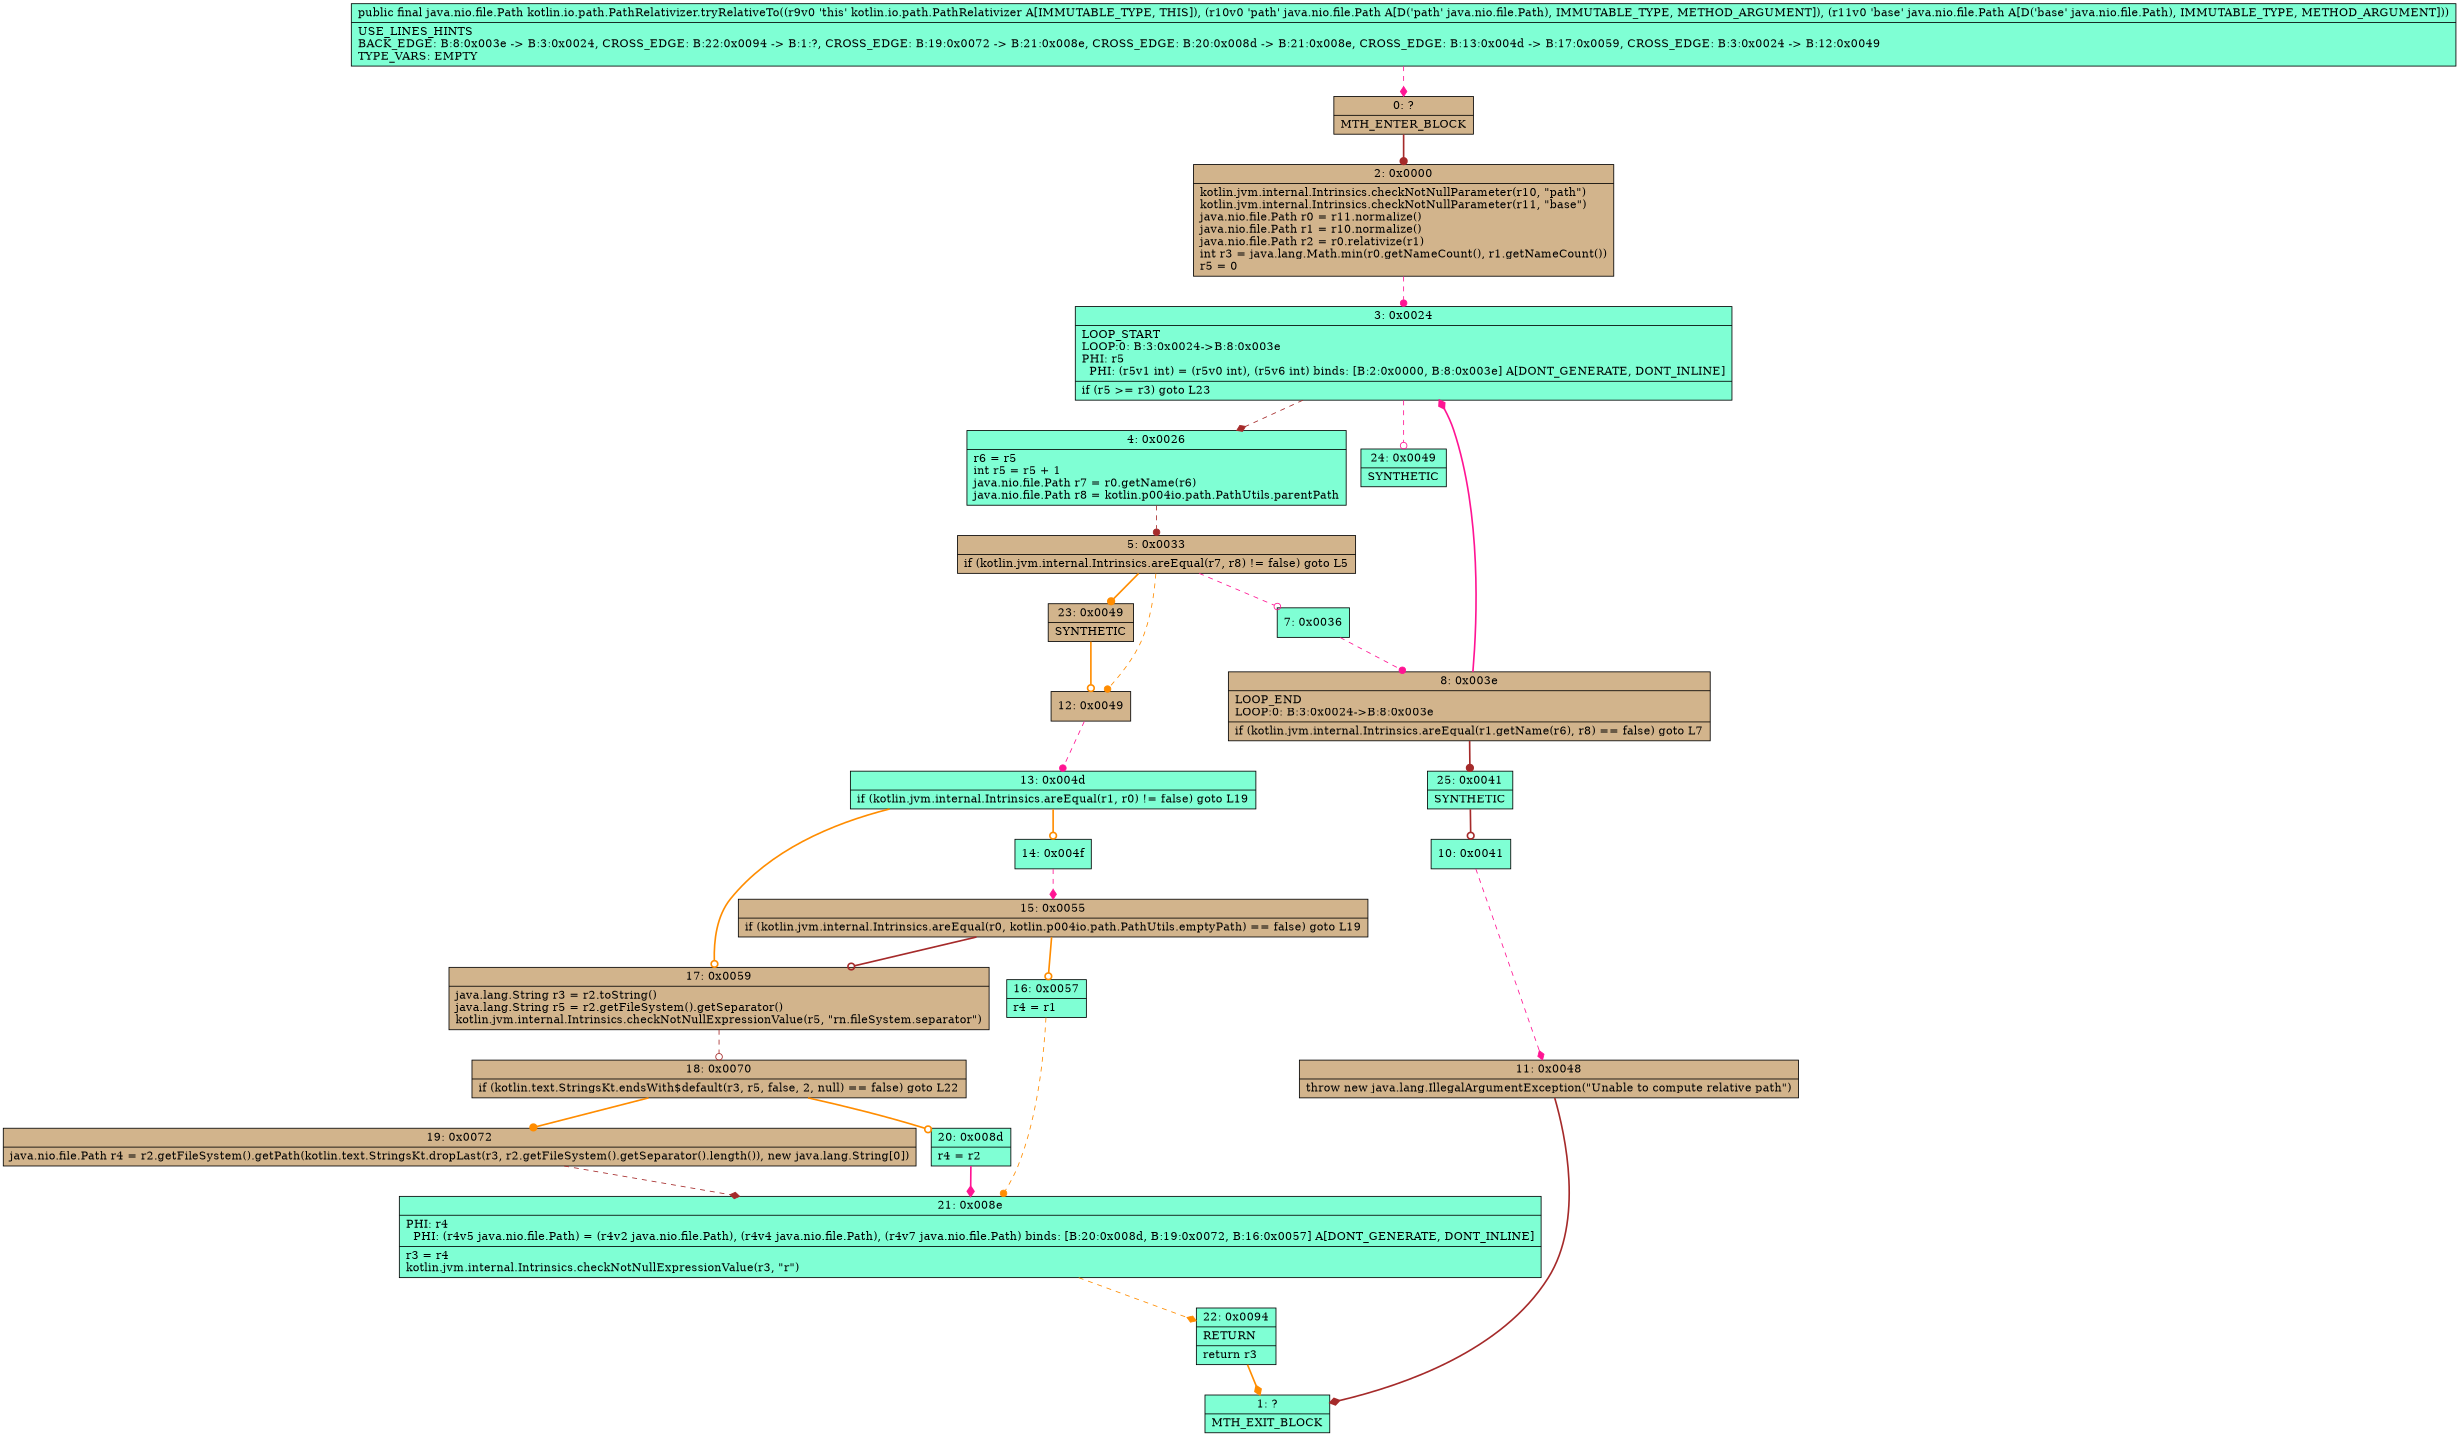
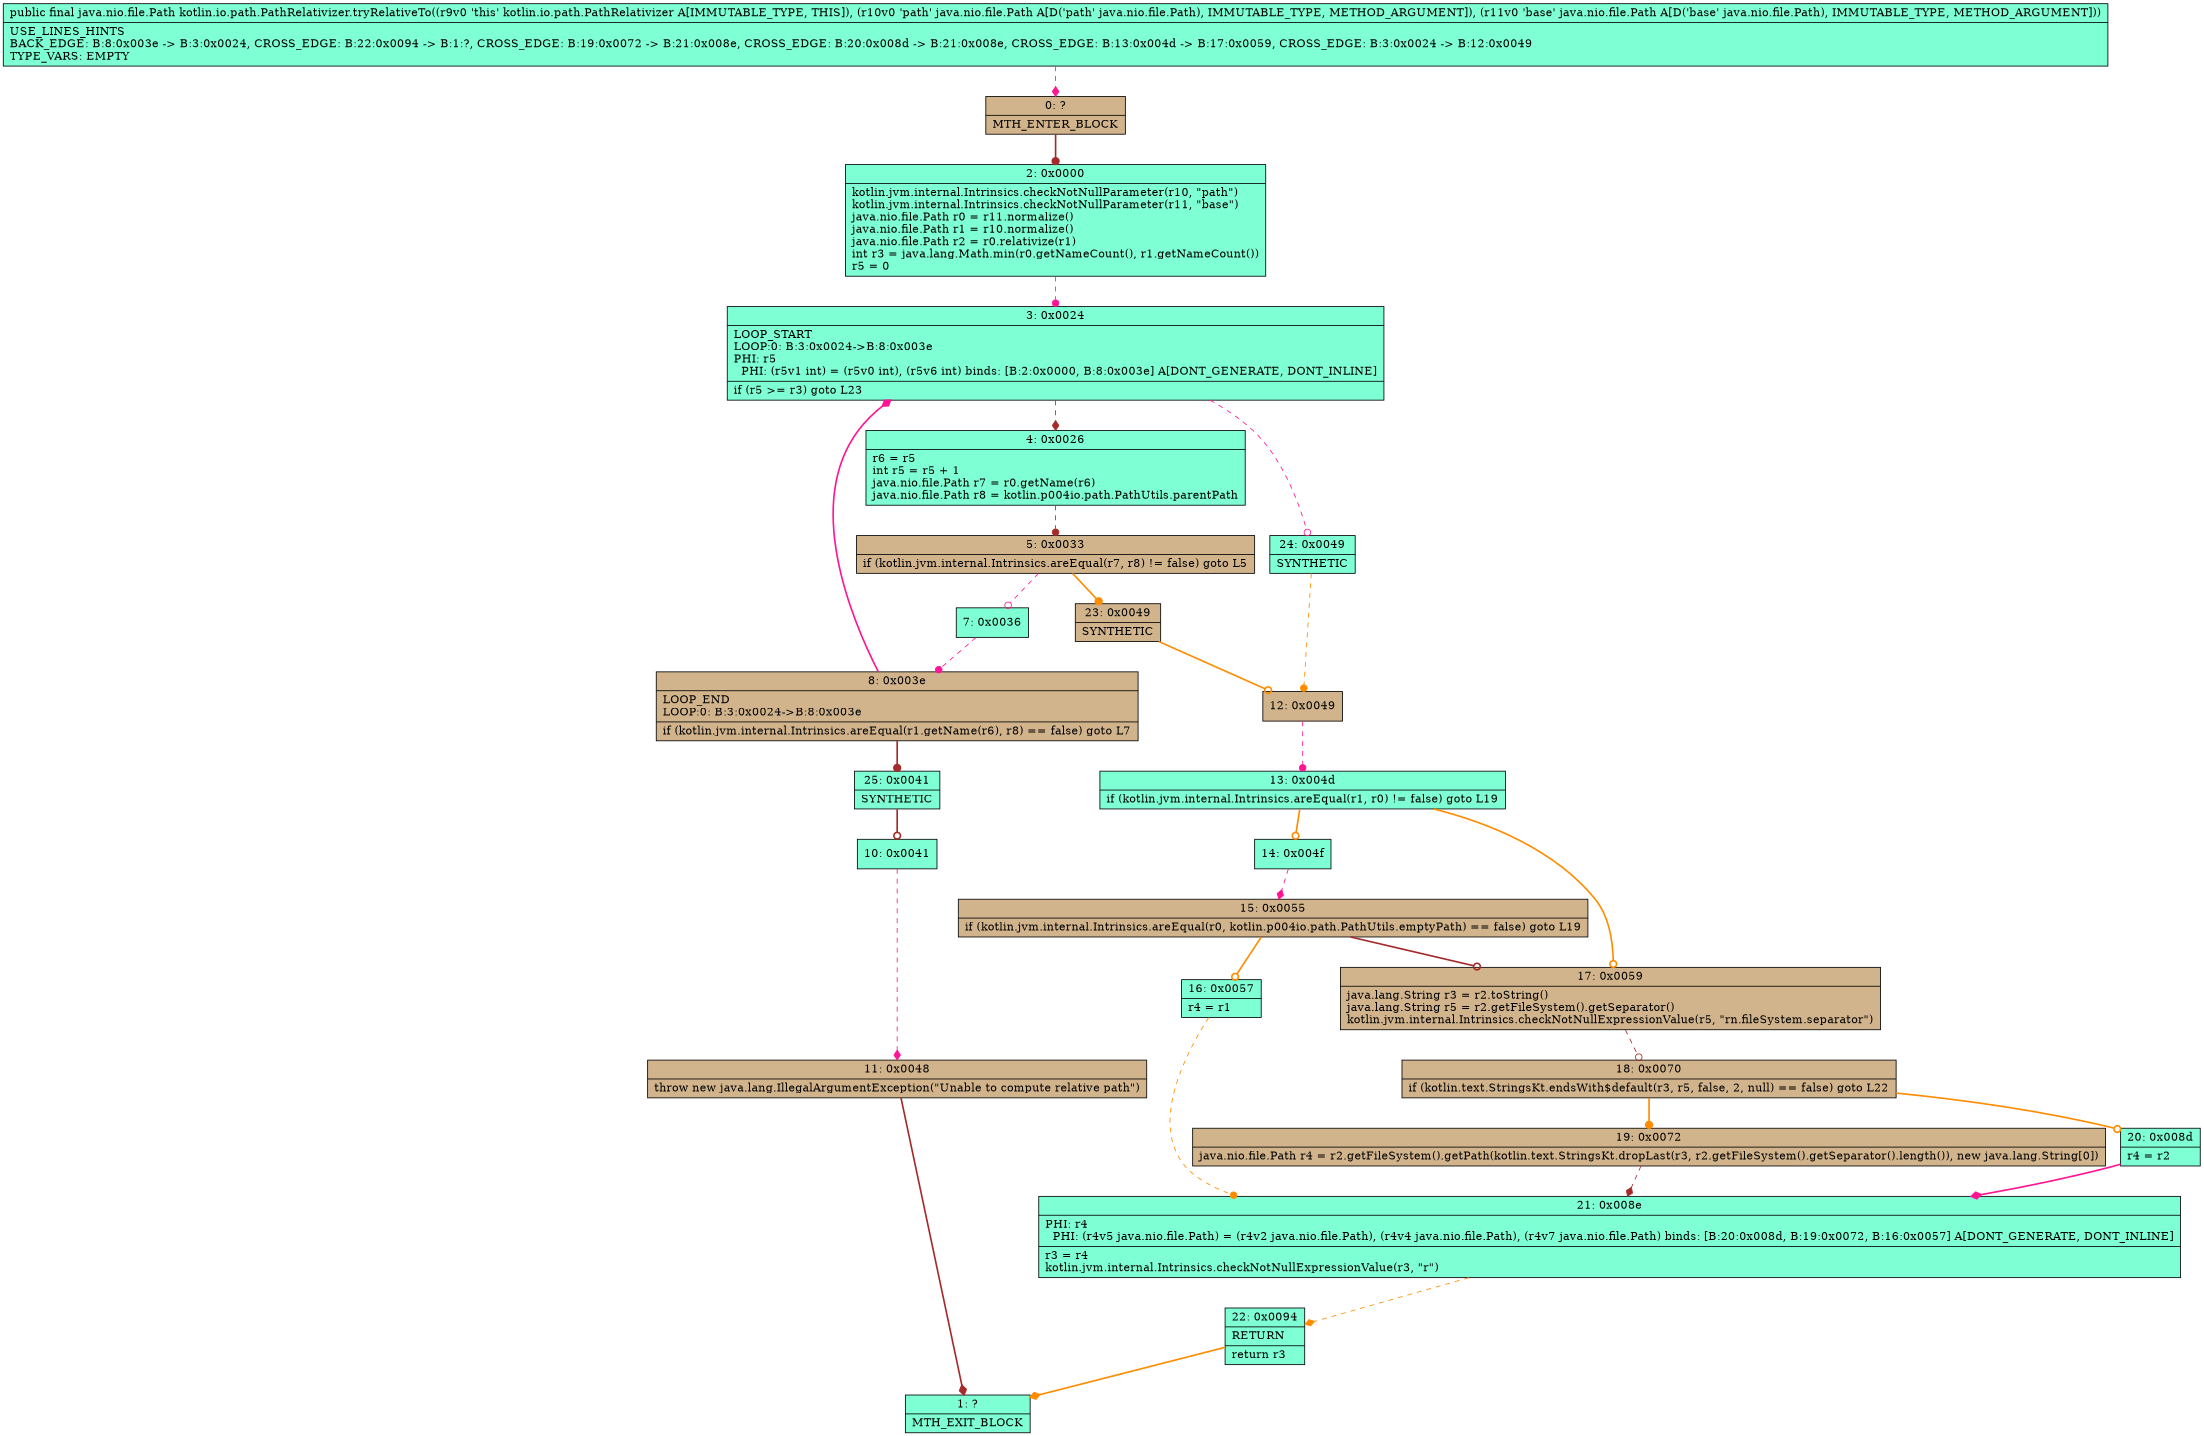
node "2: 0x0000": fillcolor tan -> aquamarine
edge "5: 0x0033" -> "12: 0x0049": now "24: 0x0049" -> "12: 0x0049"
